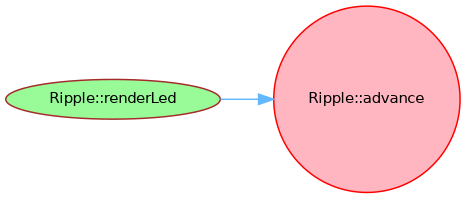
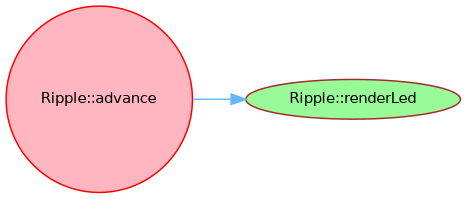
edge "Ripple::renderLed" -> "Ripple::advance": reversed
